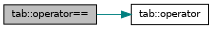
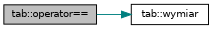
node "tab::operator": label "tab::operator" -> "tab::wymiar"
